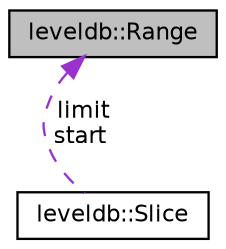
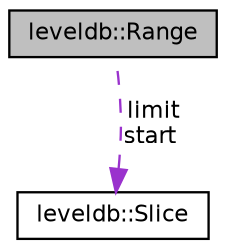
edge "leveldb::Slice" -> "leveldb::Range": reversed
